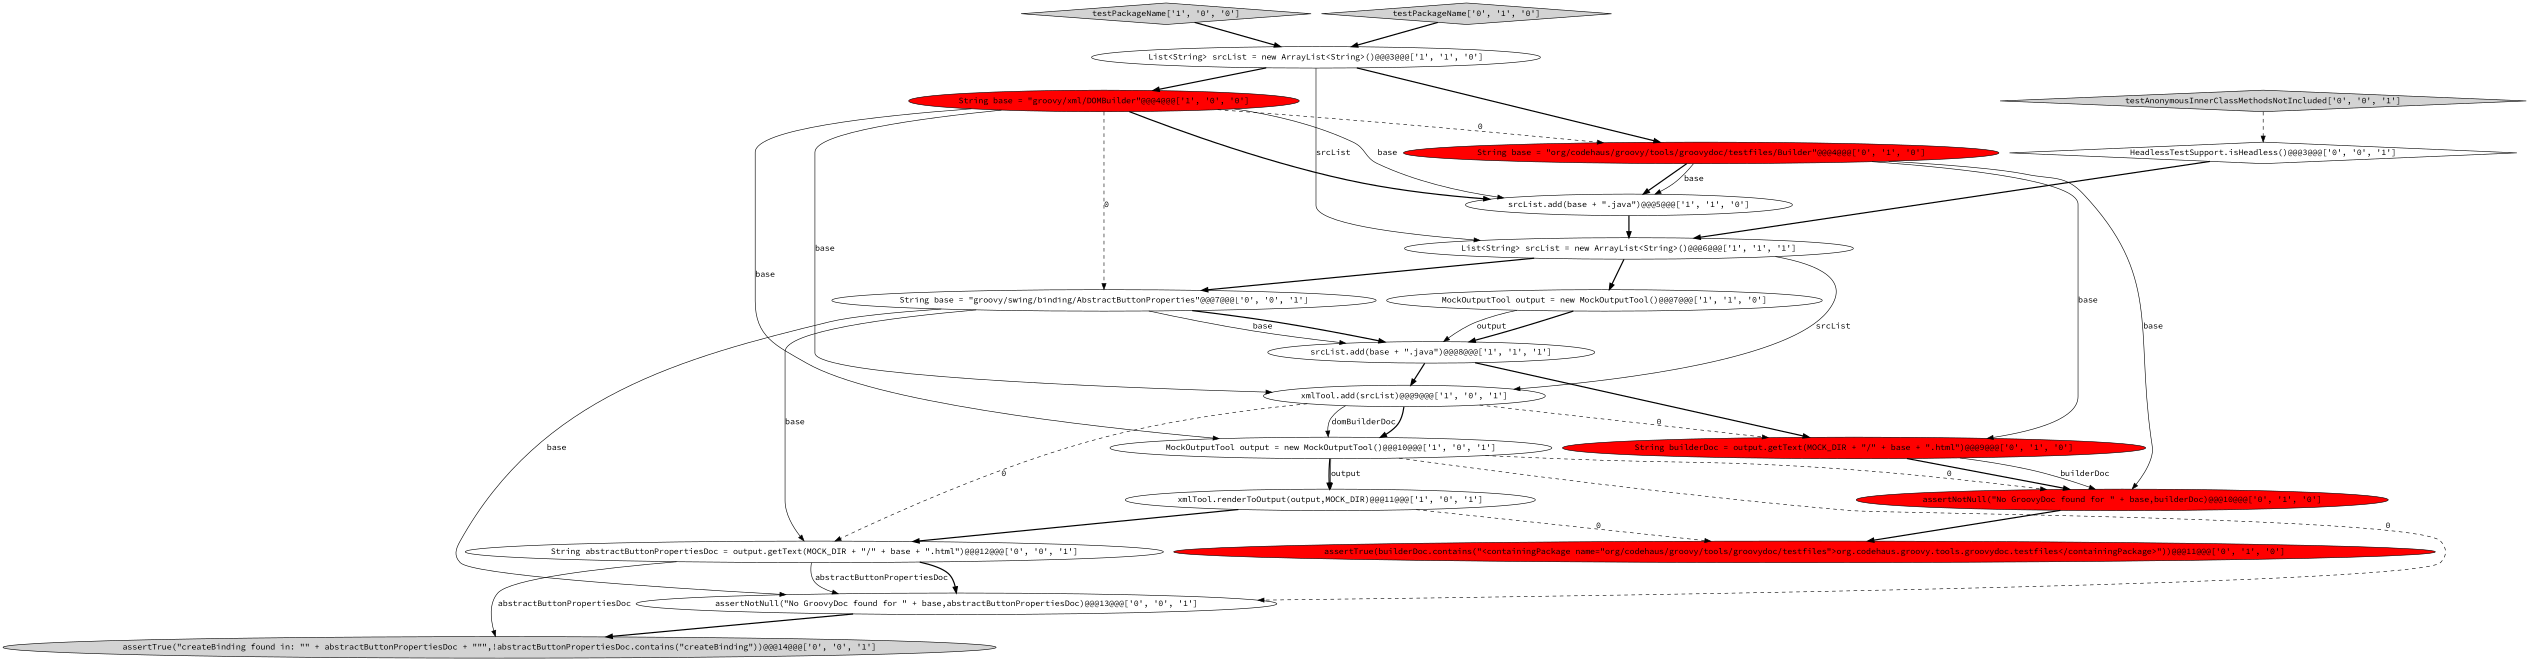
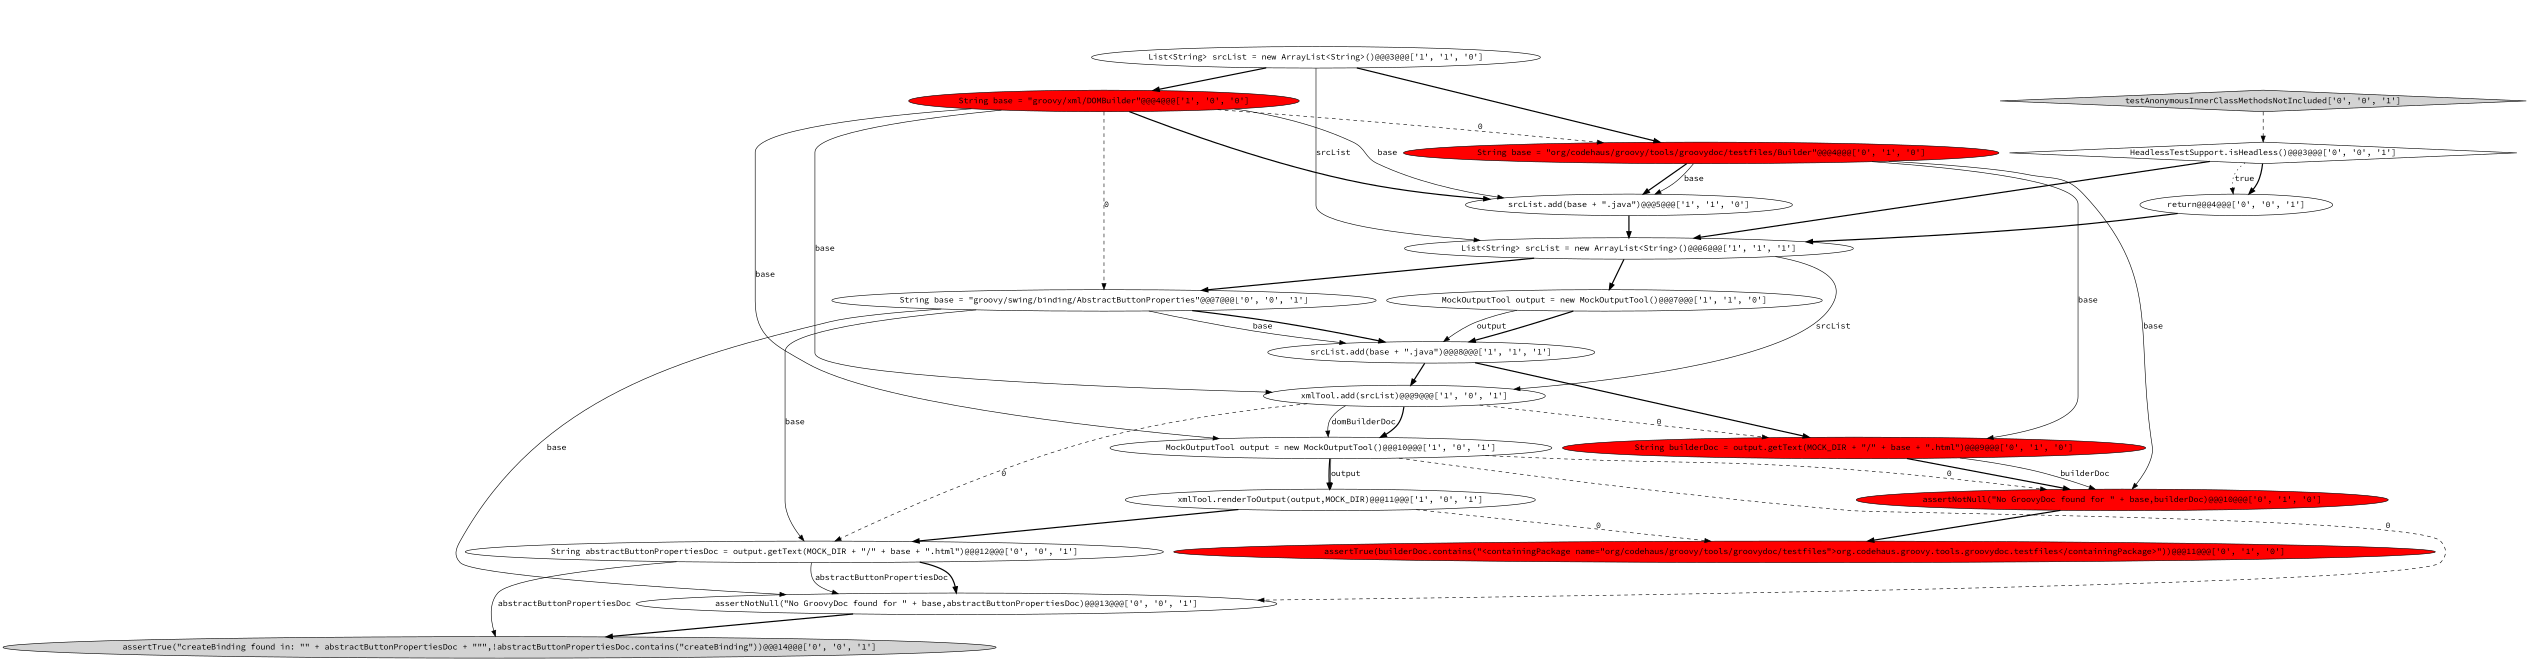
node "testPackageName['1', '0', '0']": removed
node "testPackageName['0', '1', '0']": removed
node "return@@@4@@@['0', '0', '1']": added
